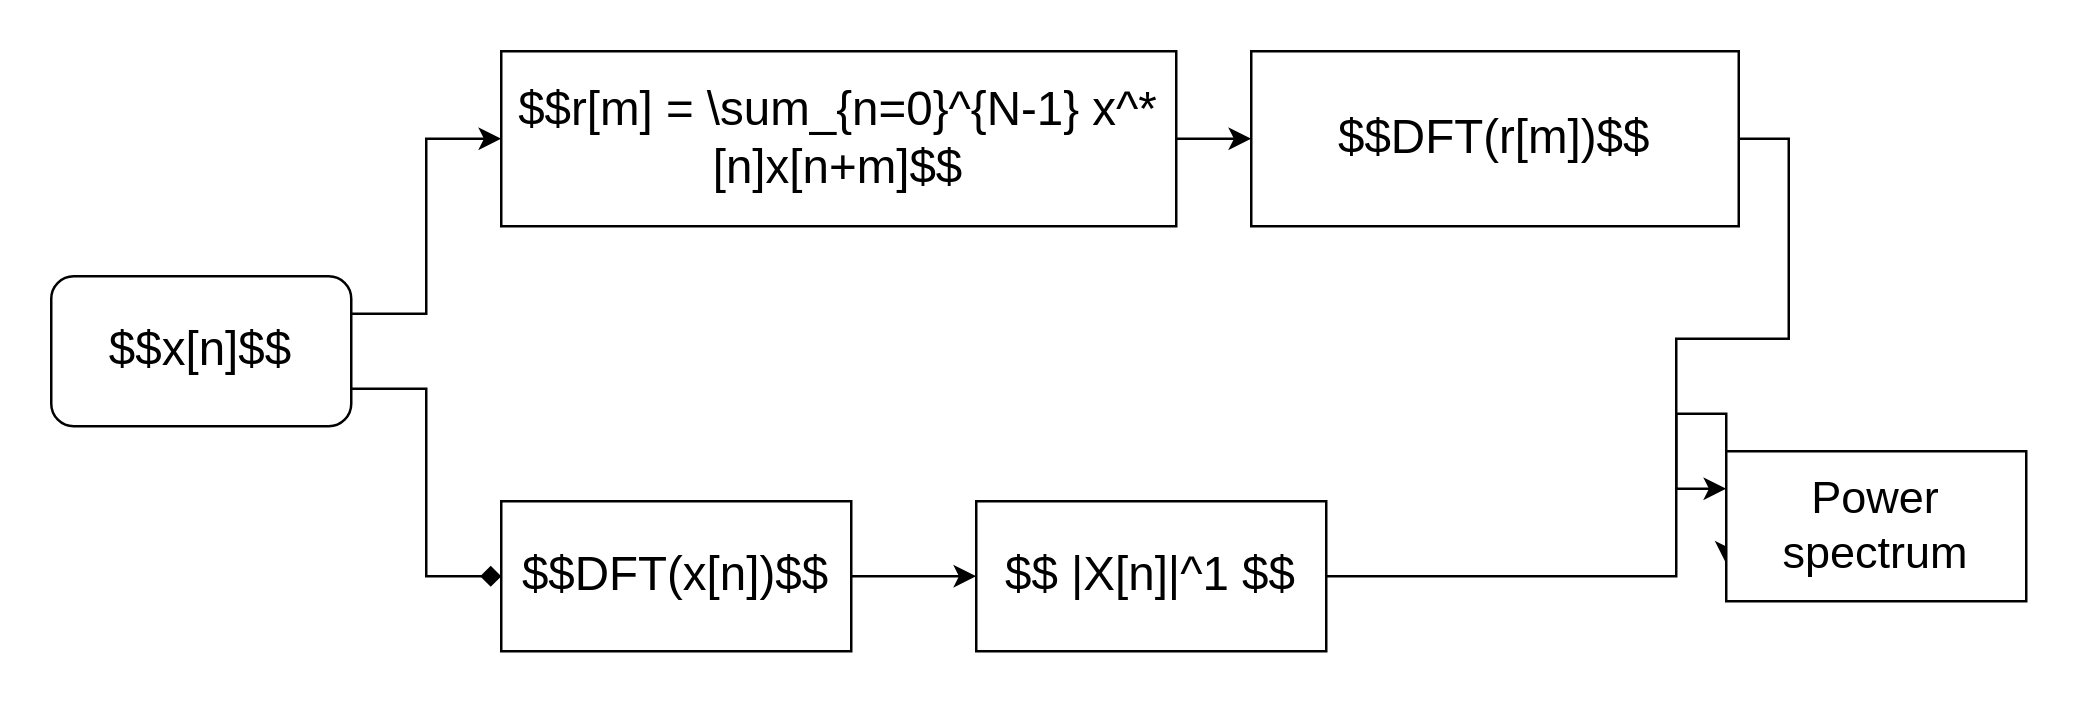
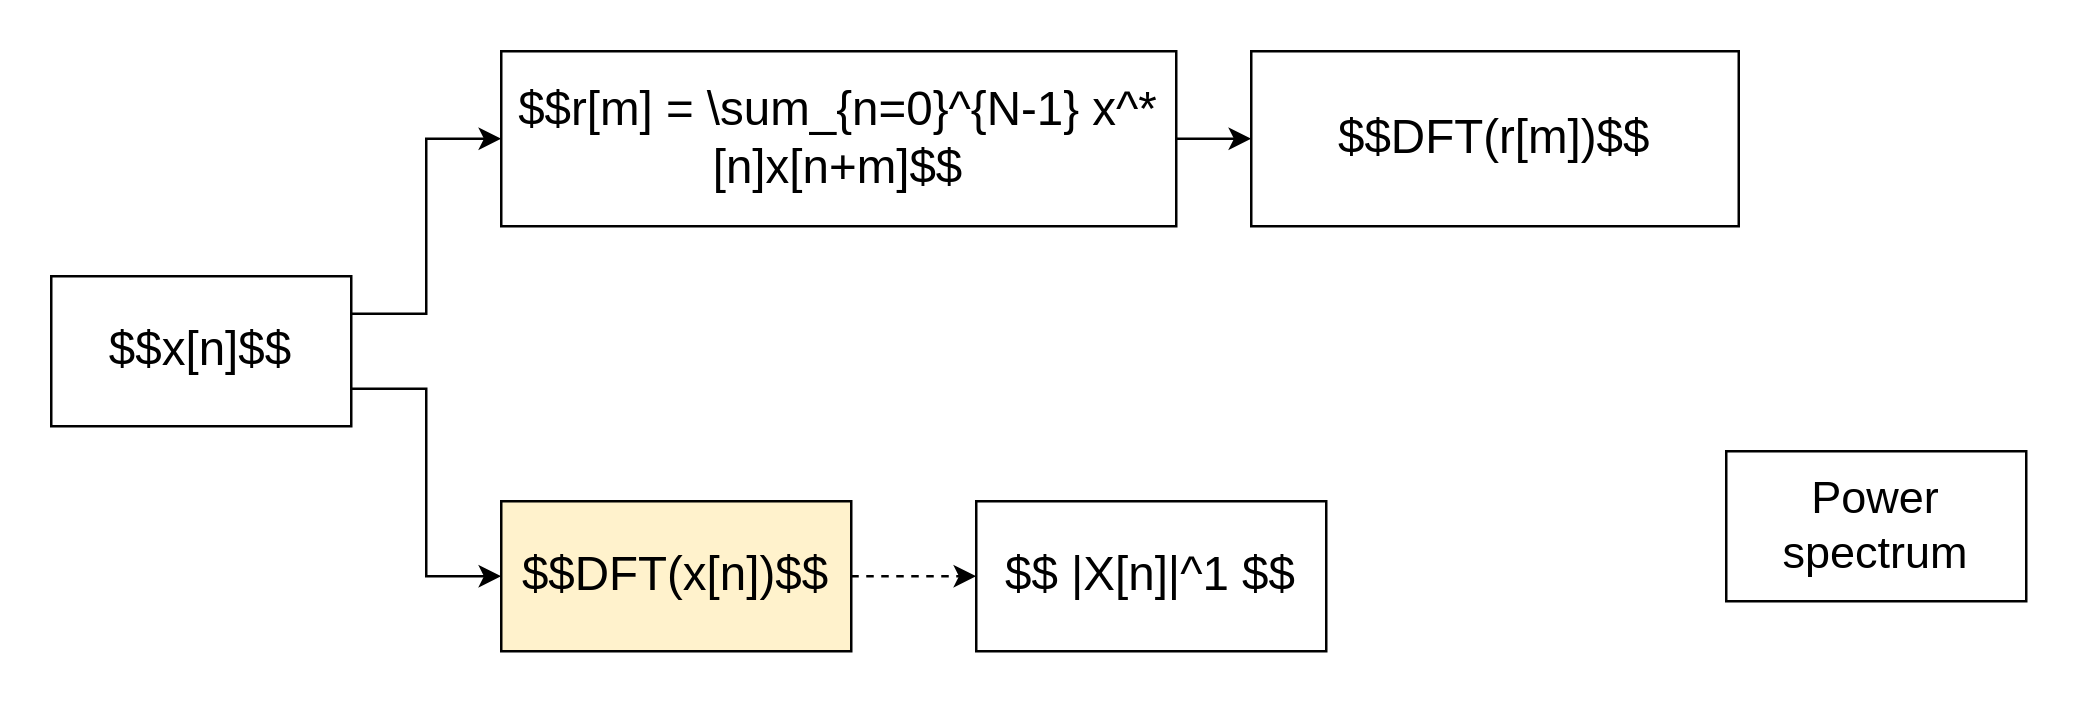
edge "$$DFT(r[m])$$" -> "Power spectrum": removed
node "$$x[n]$$": shape rounded rectangle -> rectangle
edge "$$x[n]$$" -> "$$DFT(x[n])$$": arrowhead diamond -> classic
node "$$DFT(x[n])$$": fillcolor #ffffff -> #fff2cc
edge "$$DFT(x[n])$$" -> "$$ |X[n]|^1 $$": style solid -> dashed
edge "$$ |X[n]|^1 $$" -> "Power spectrum": removed
